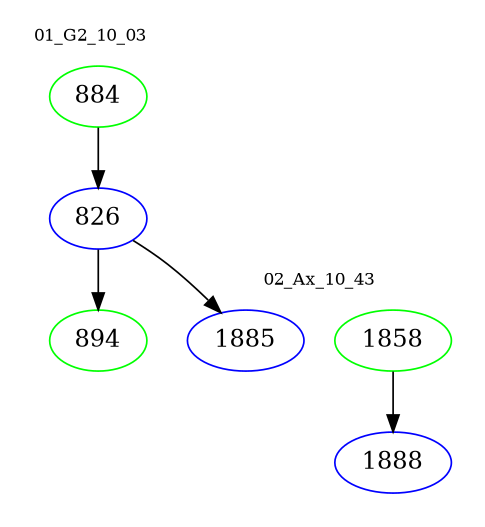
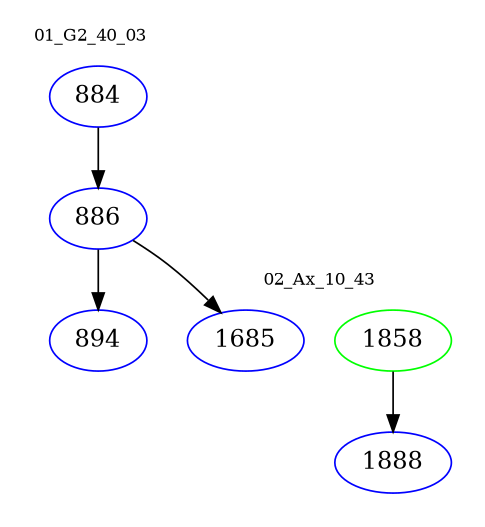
cluster "01_G2_10_03": label "01_G2_10_03" -> "01_G2_40_03"
node "884": color green -> blue
node "826": label "826" -> "886"
node "894": color green -> blue
node "1885": label "1885" -> "1685"
